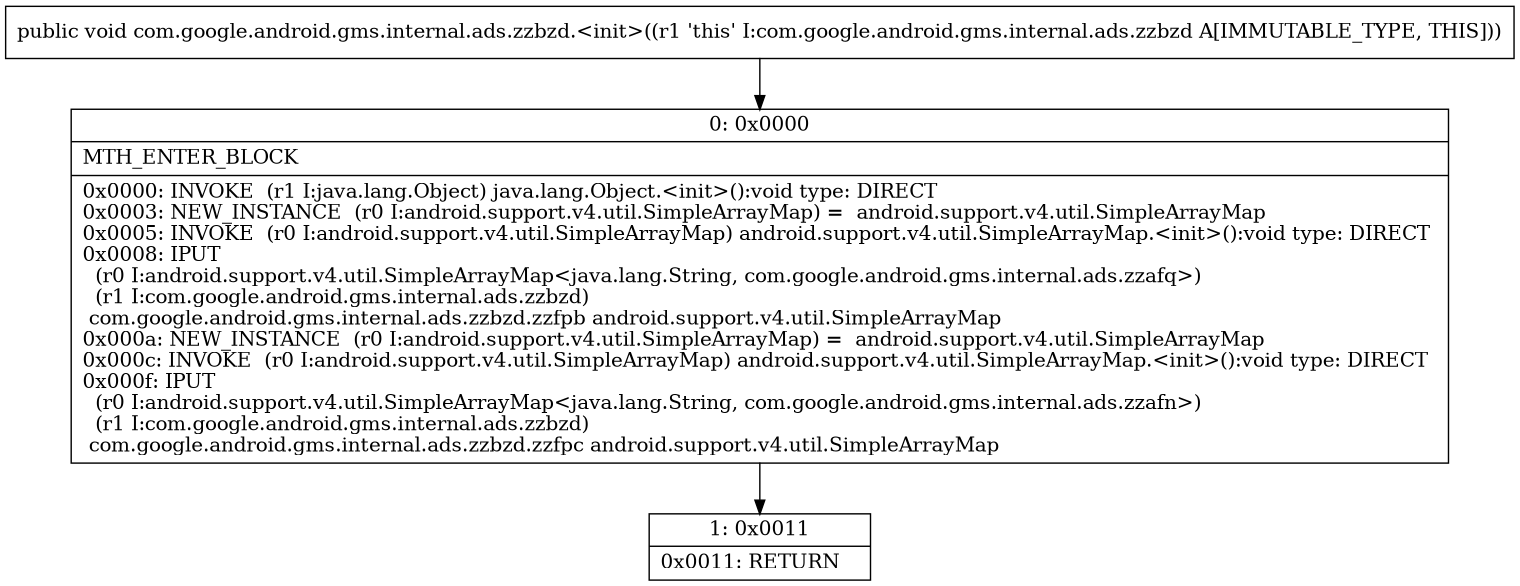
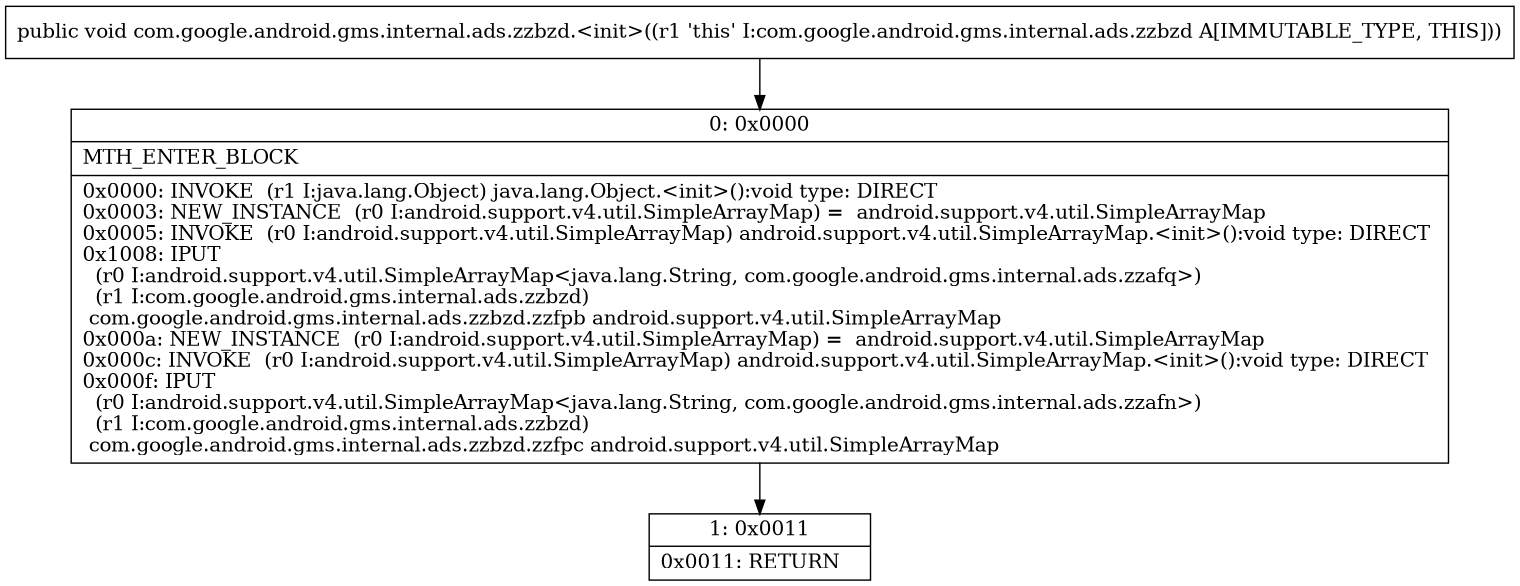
node "0: 0x0000": text "0x0008: IPUT" -> "0x1008: IPUT"
